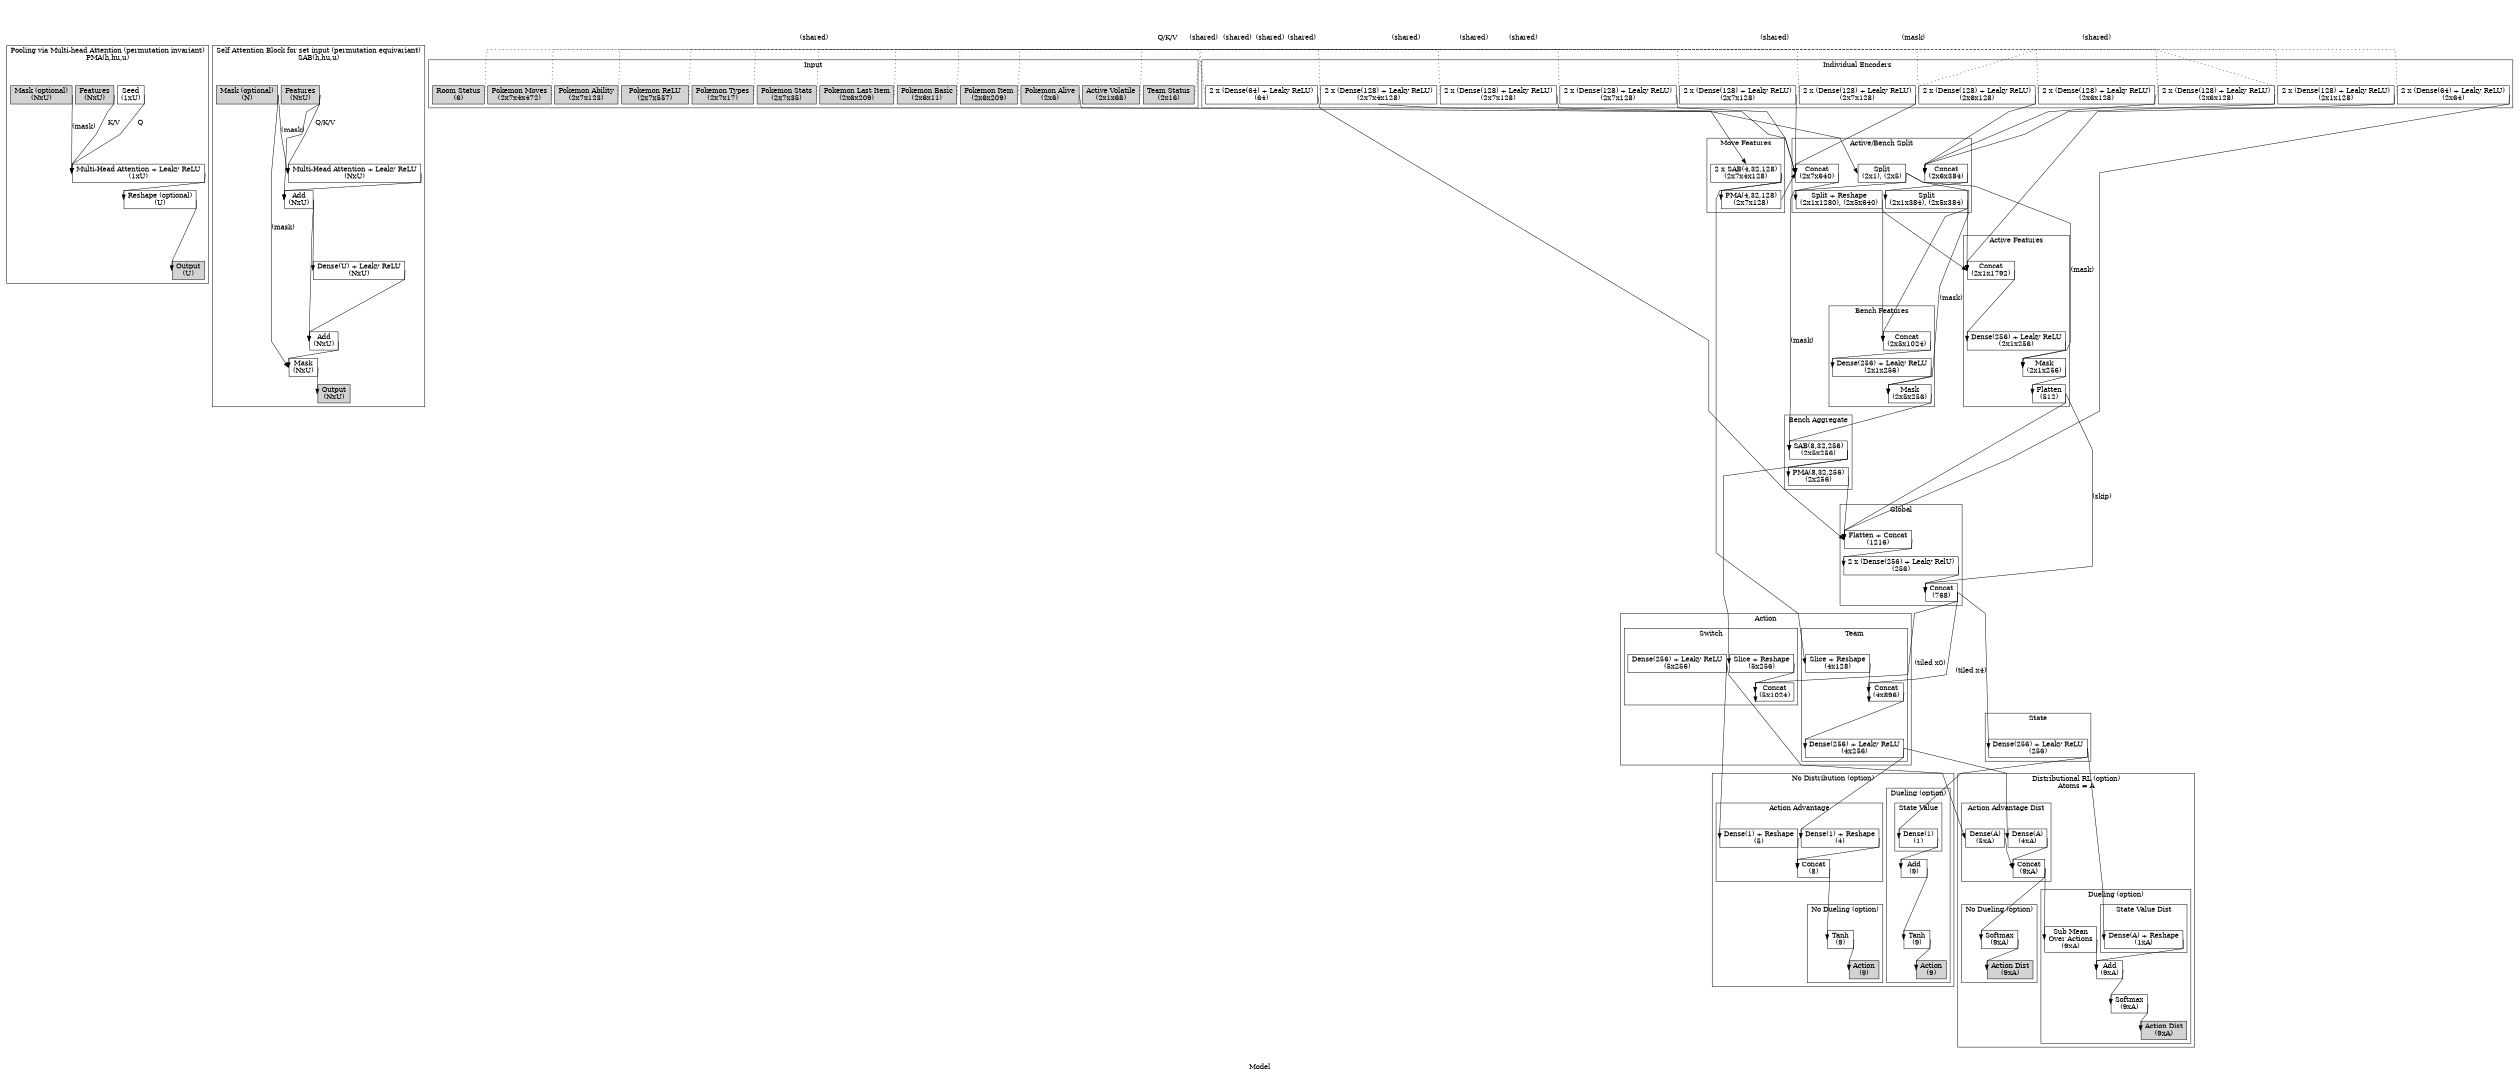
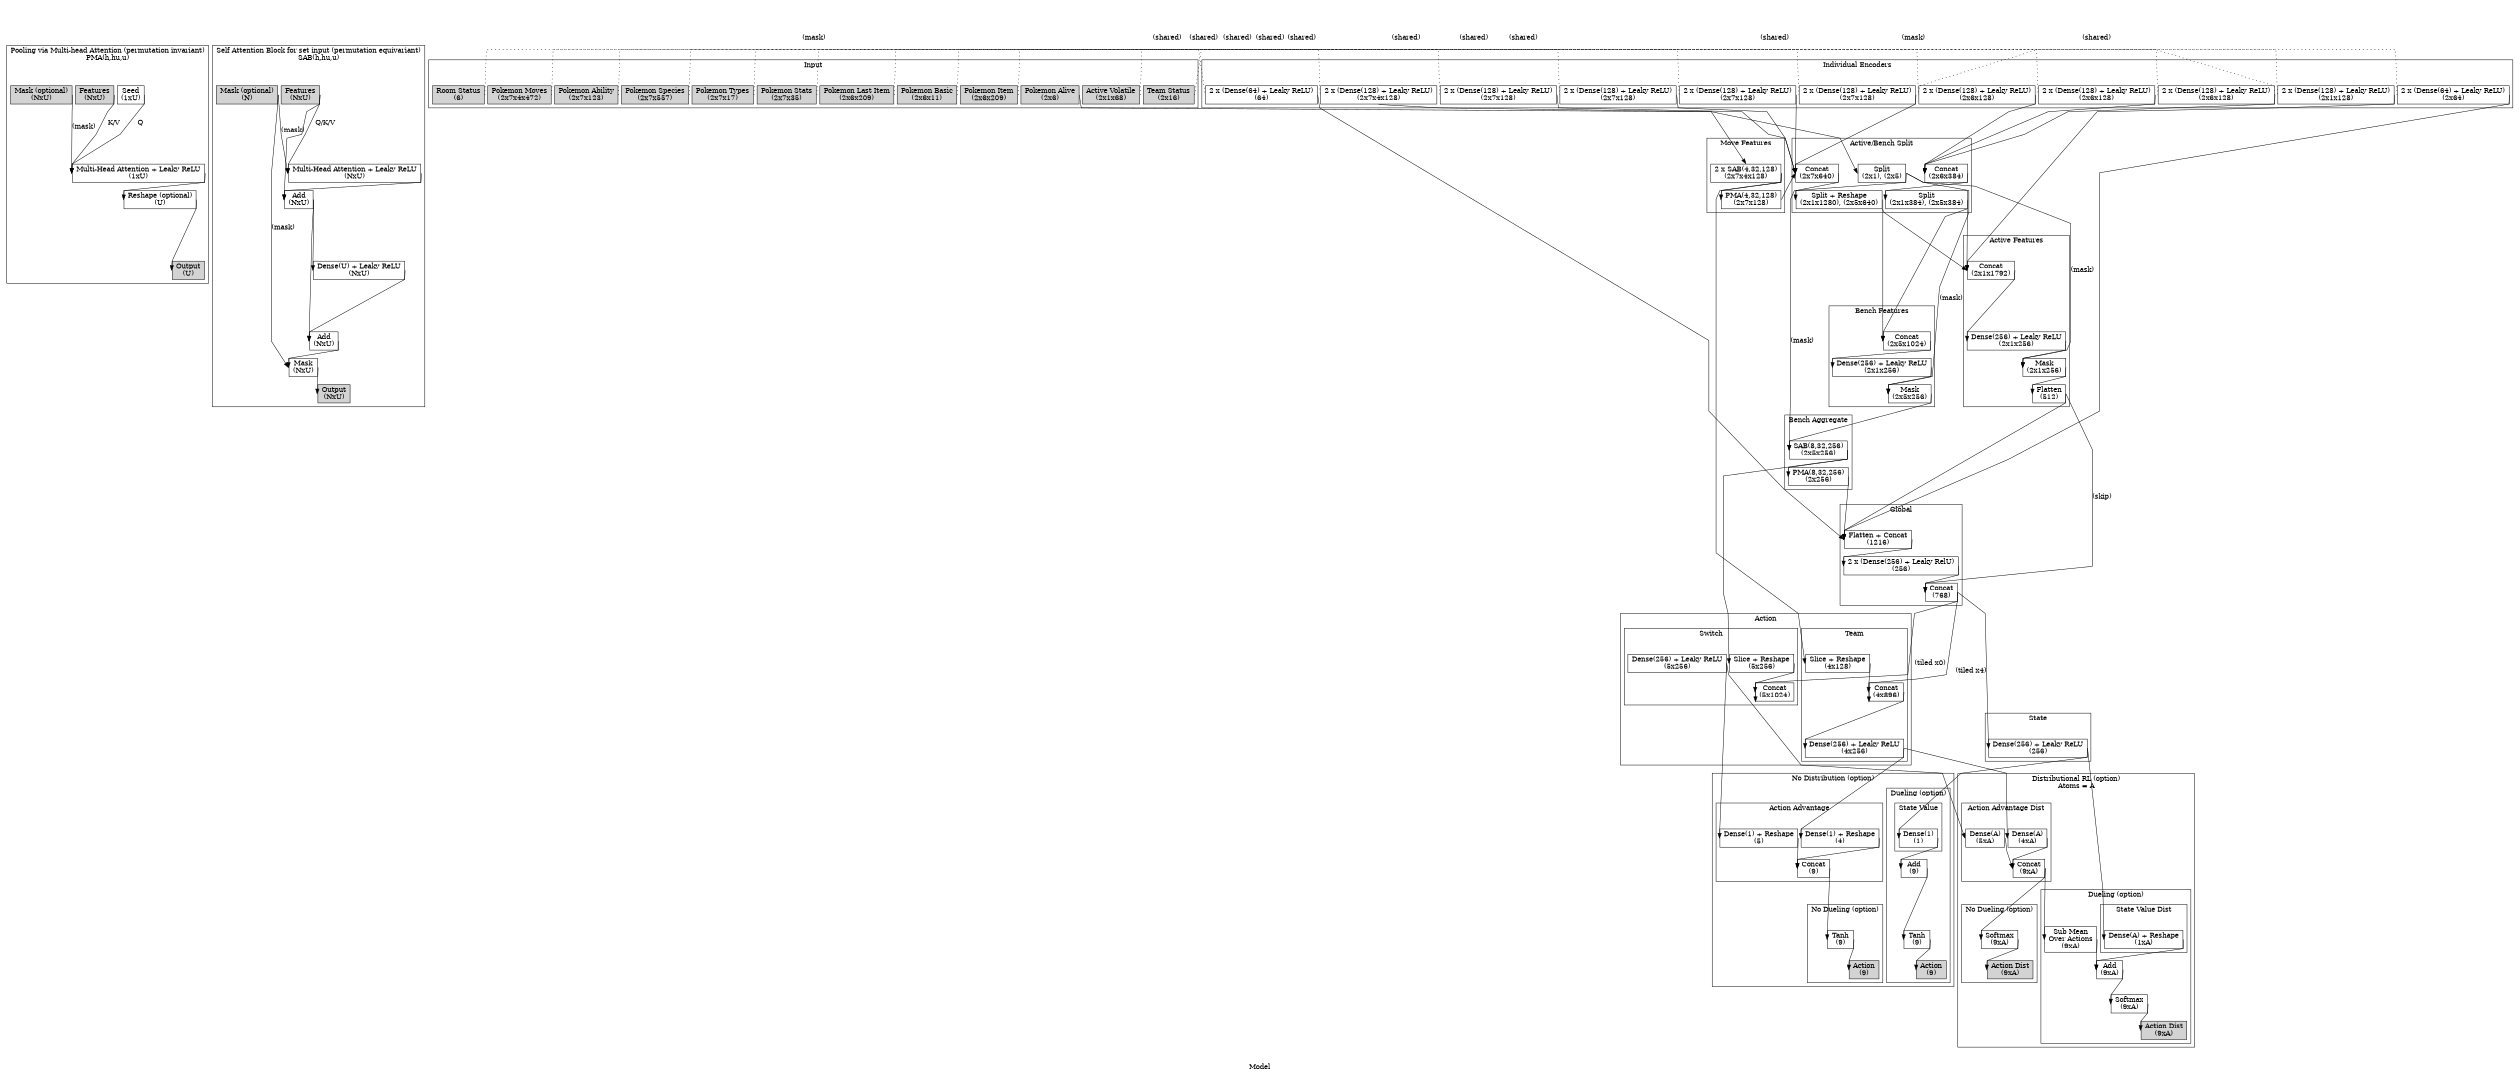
edge "Room Status (6)" -- "2 x (Dense(64) + Leaky ReLU) (64)": label "(shared)" -> "(mask)"
edge "Active Volatile (2x1x68)" -- "2 x (Dense(128) + Leaky ReLU) (2x1x128)": label "Q/K/V" -> "(shared)"
node "Pokemon ReLU (2x7x557)": label "Pokemon ReLU (2x7x557)" -> "Pokemon Species (2x7x557)"
node "Concat (8)": label "Concat (8)" -> "Concat (9)"
